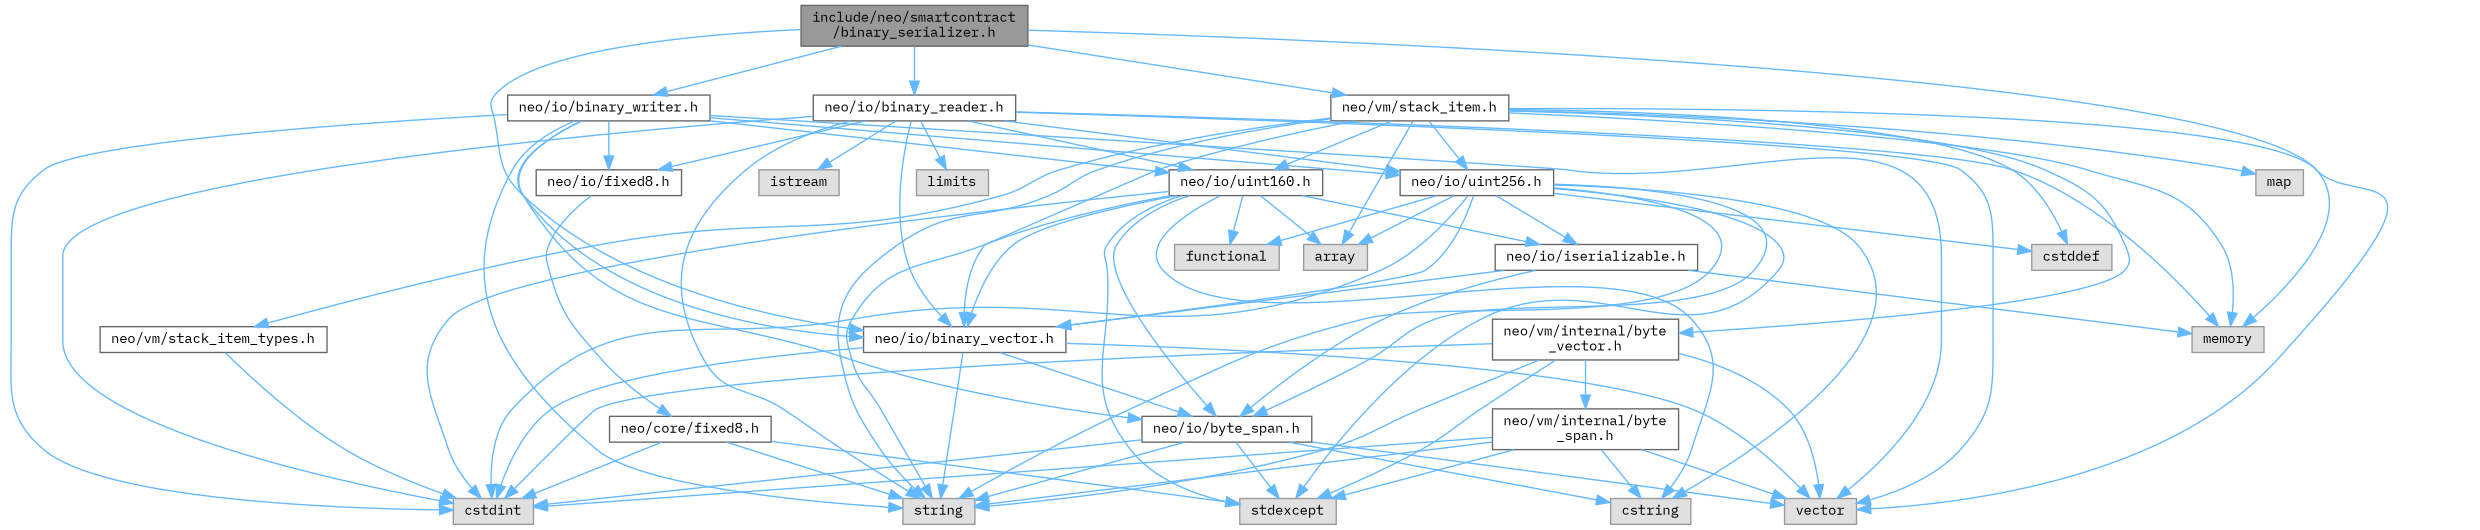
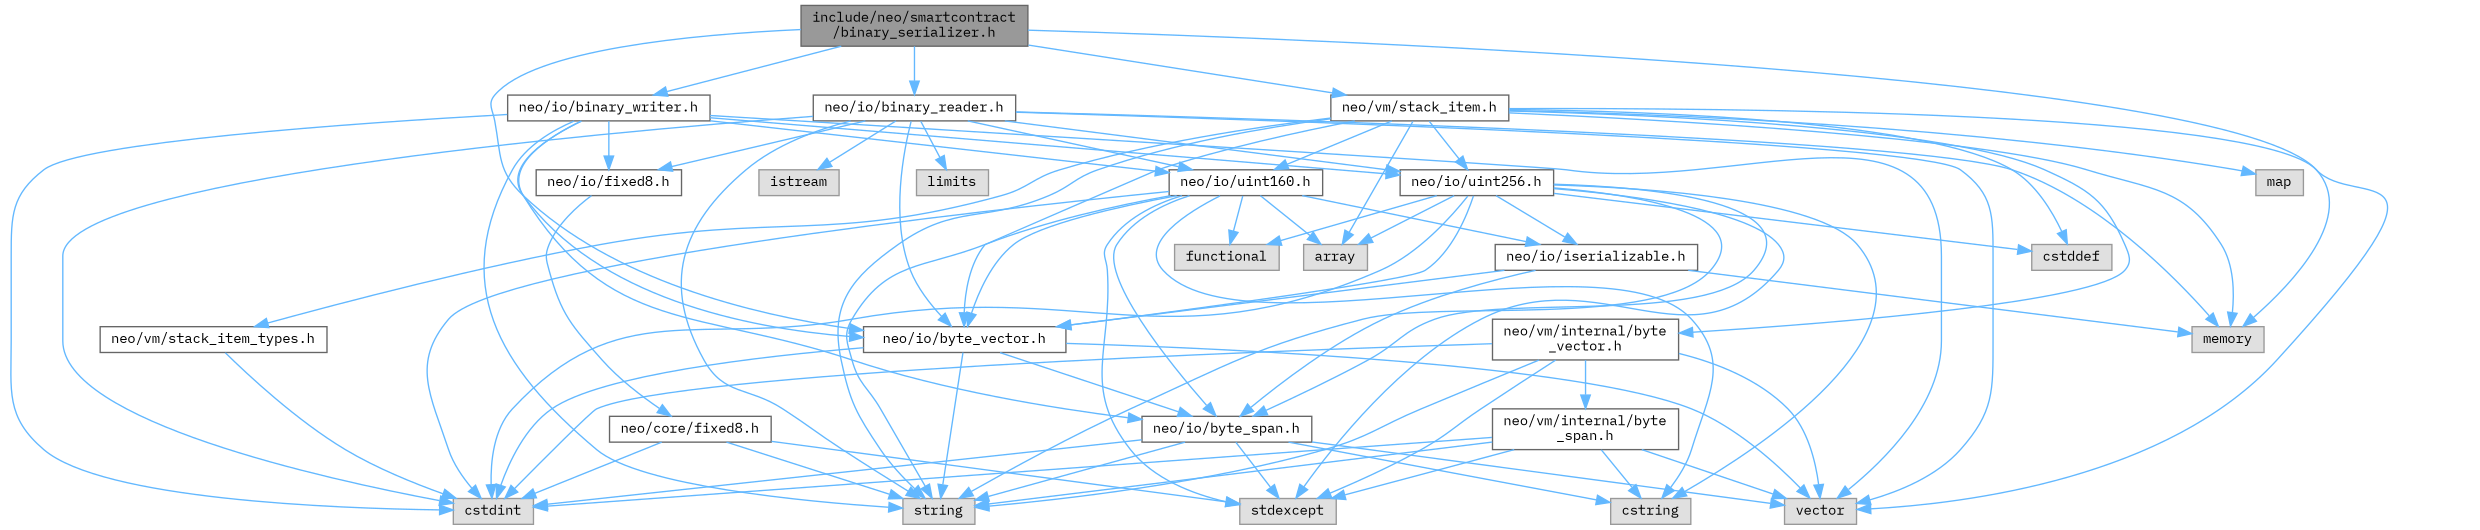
node "neo/io/binary_vector.h": label "neo/io/binary_vector.h" -> "neo/io/byte_vector.h"
